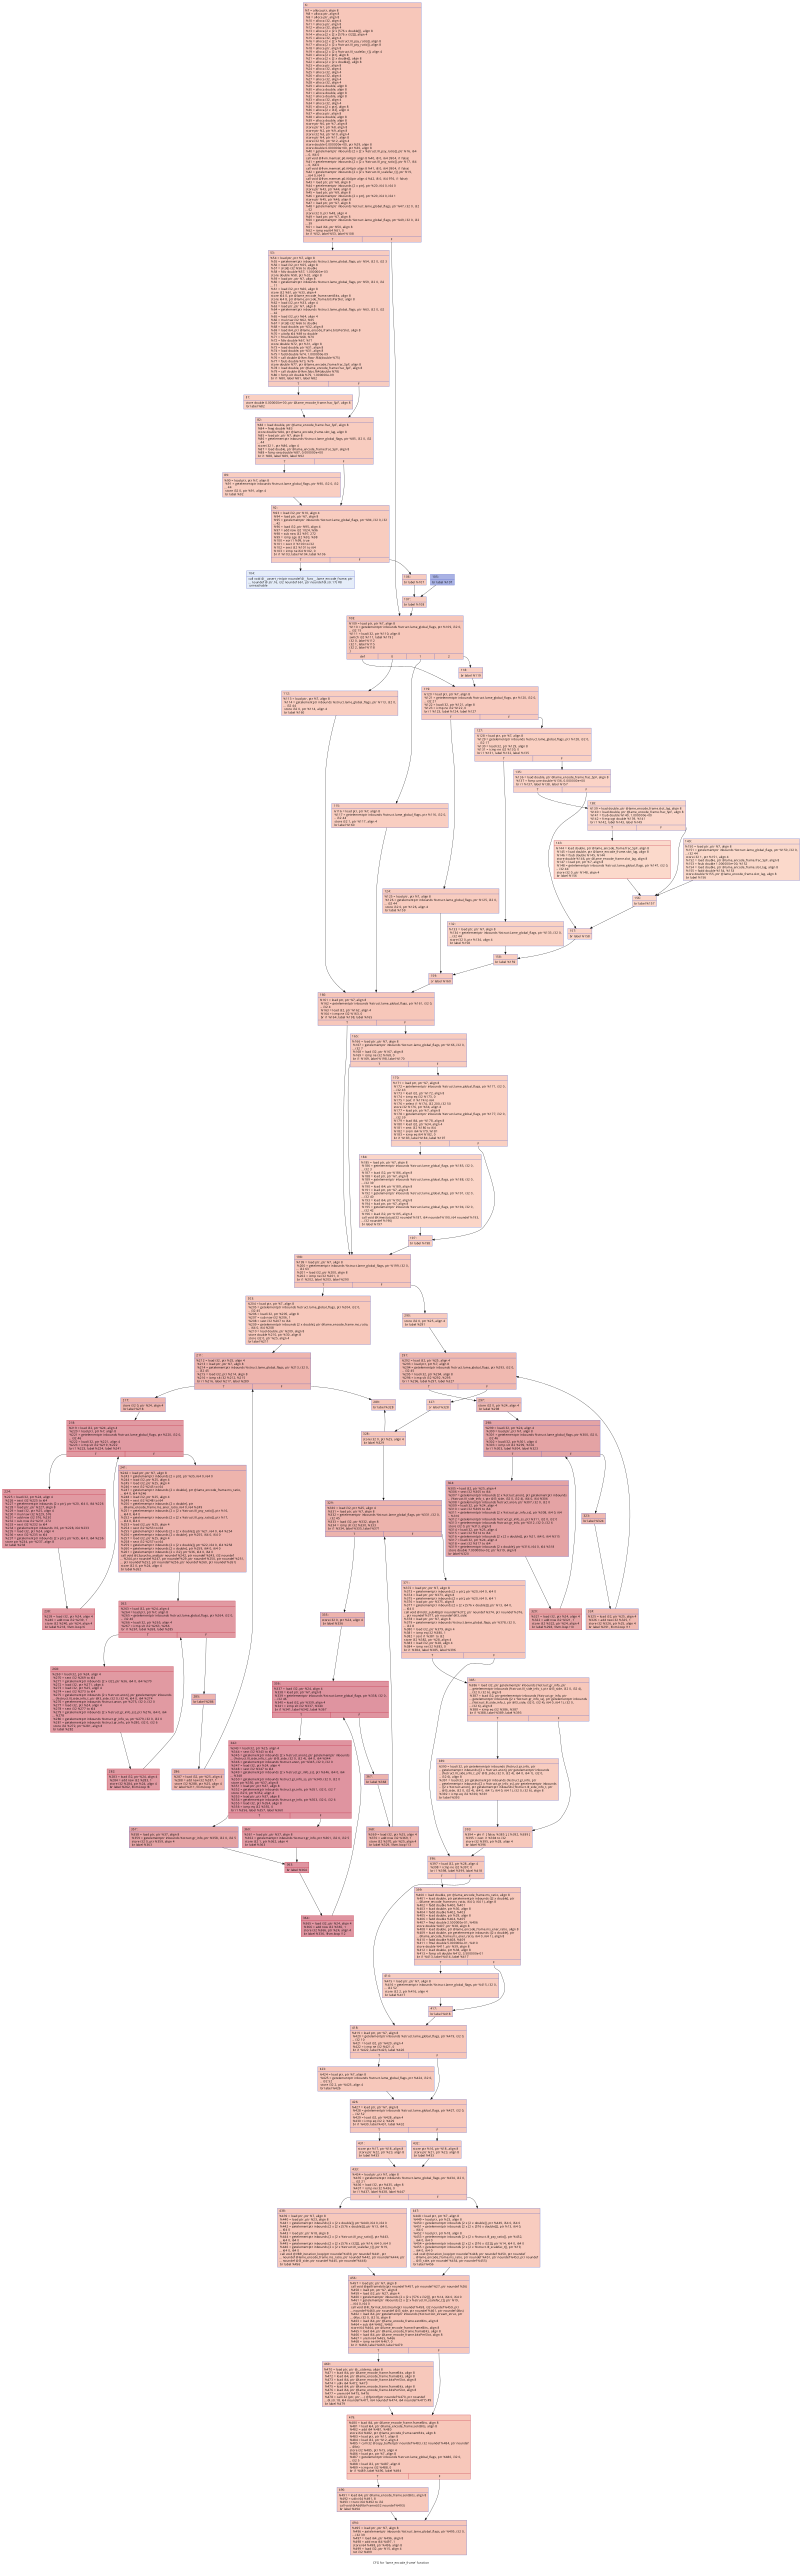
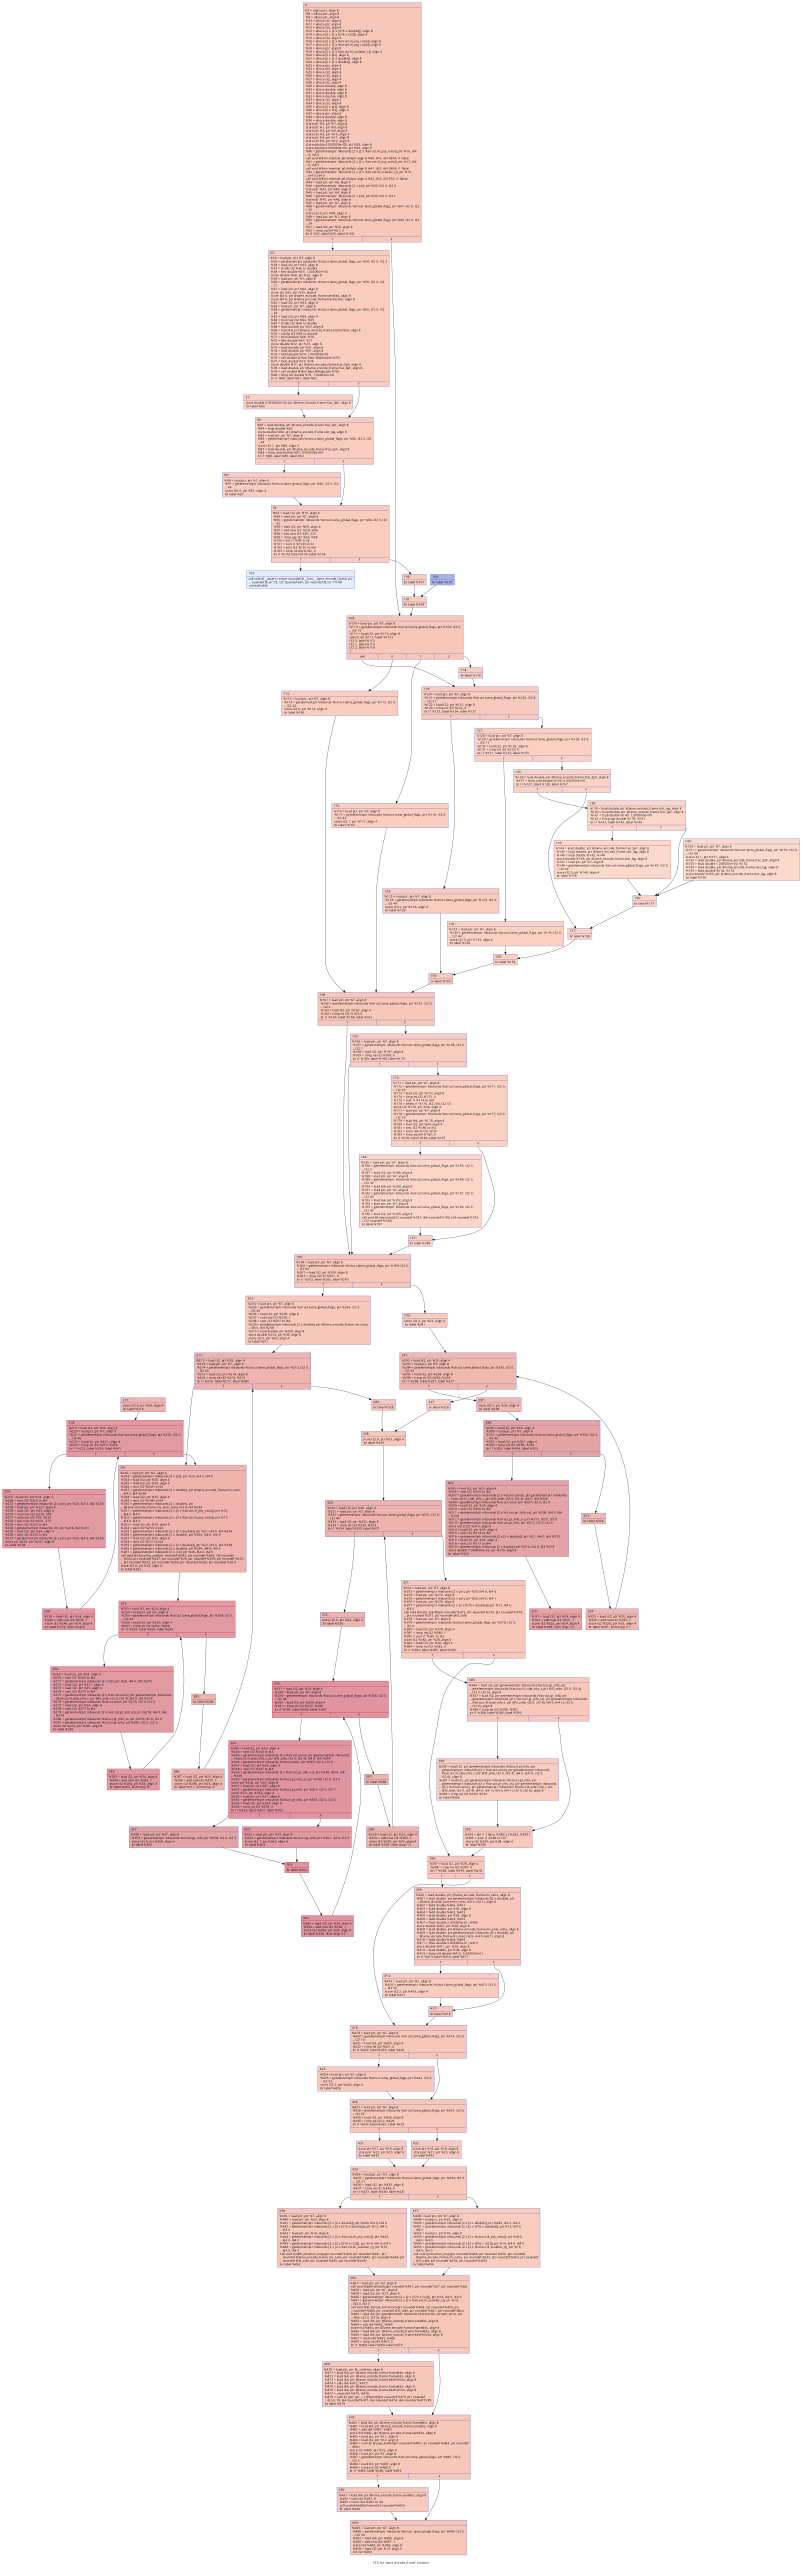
edge "211:" -> "217:": now "211:" -> "241:"
edge "328:" -> "289:": reversed
edge "320:" -> "298:": removed
node "479:": color #b70d28ff -> #3d50c3ff
